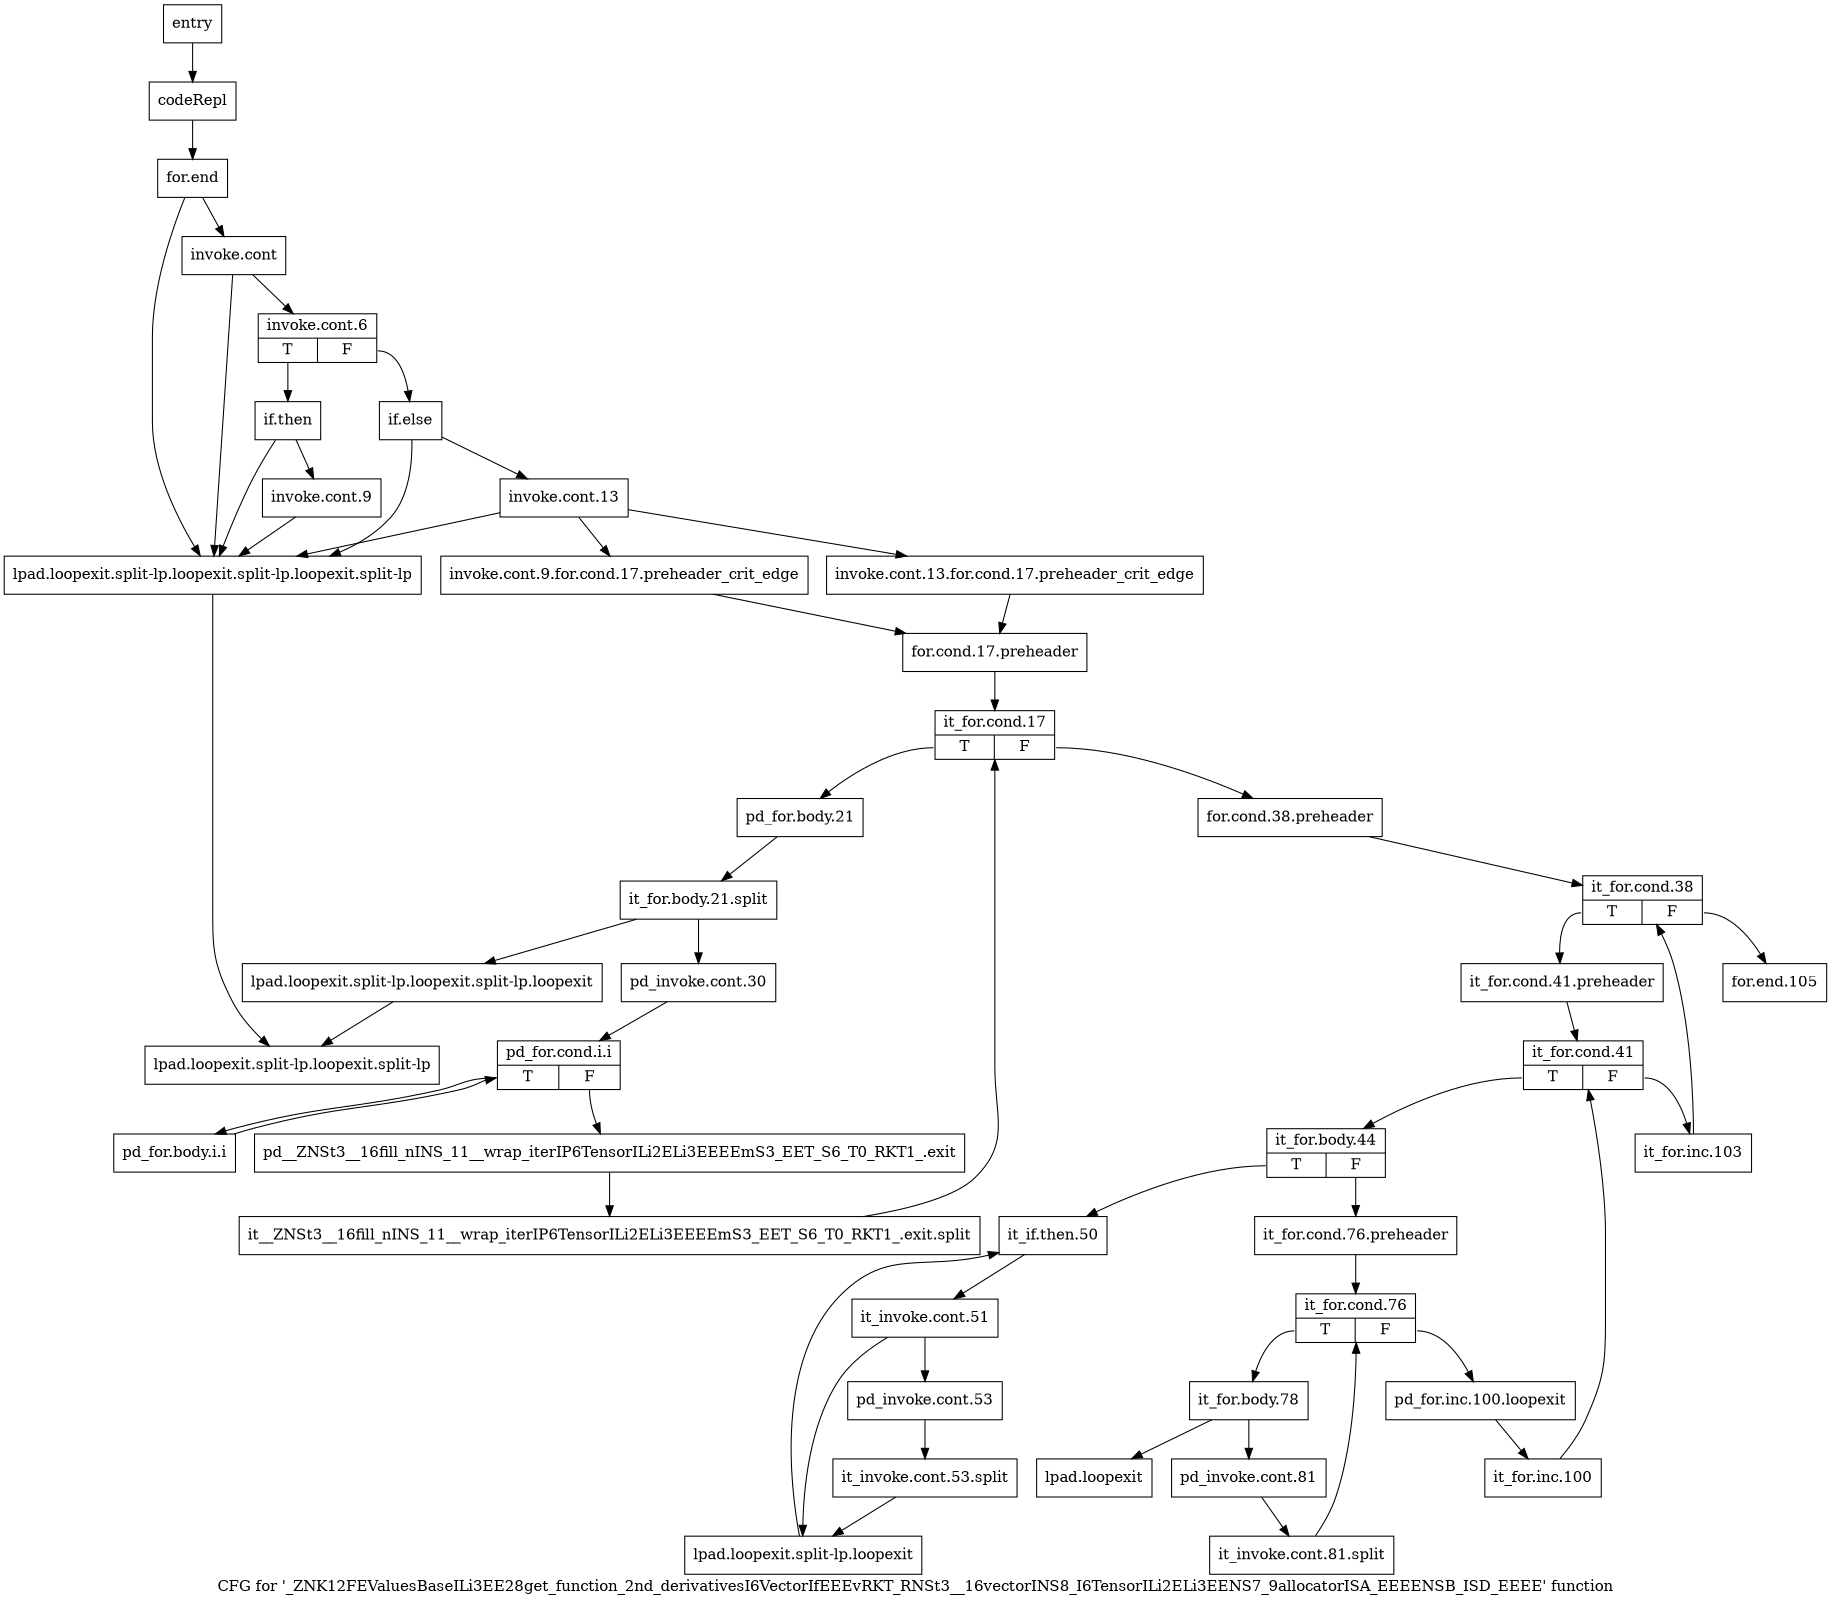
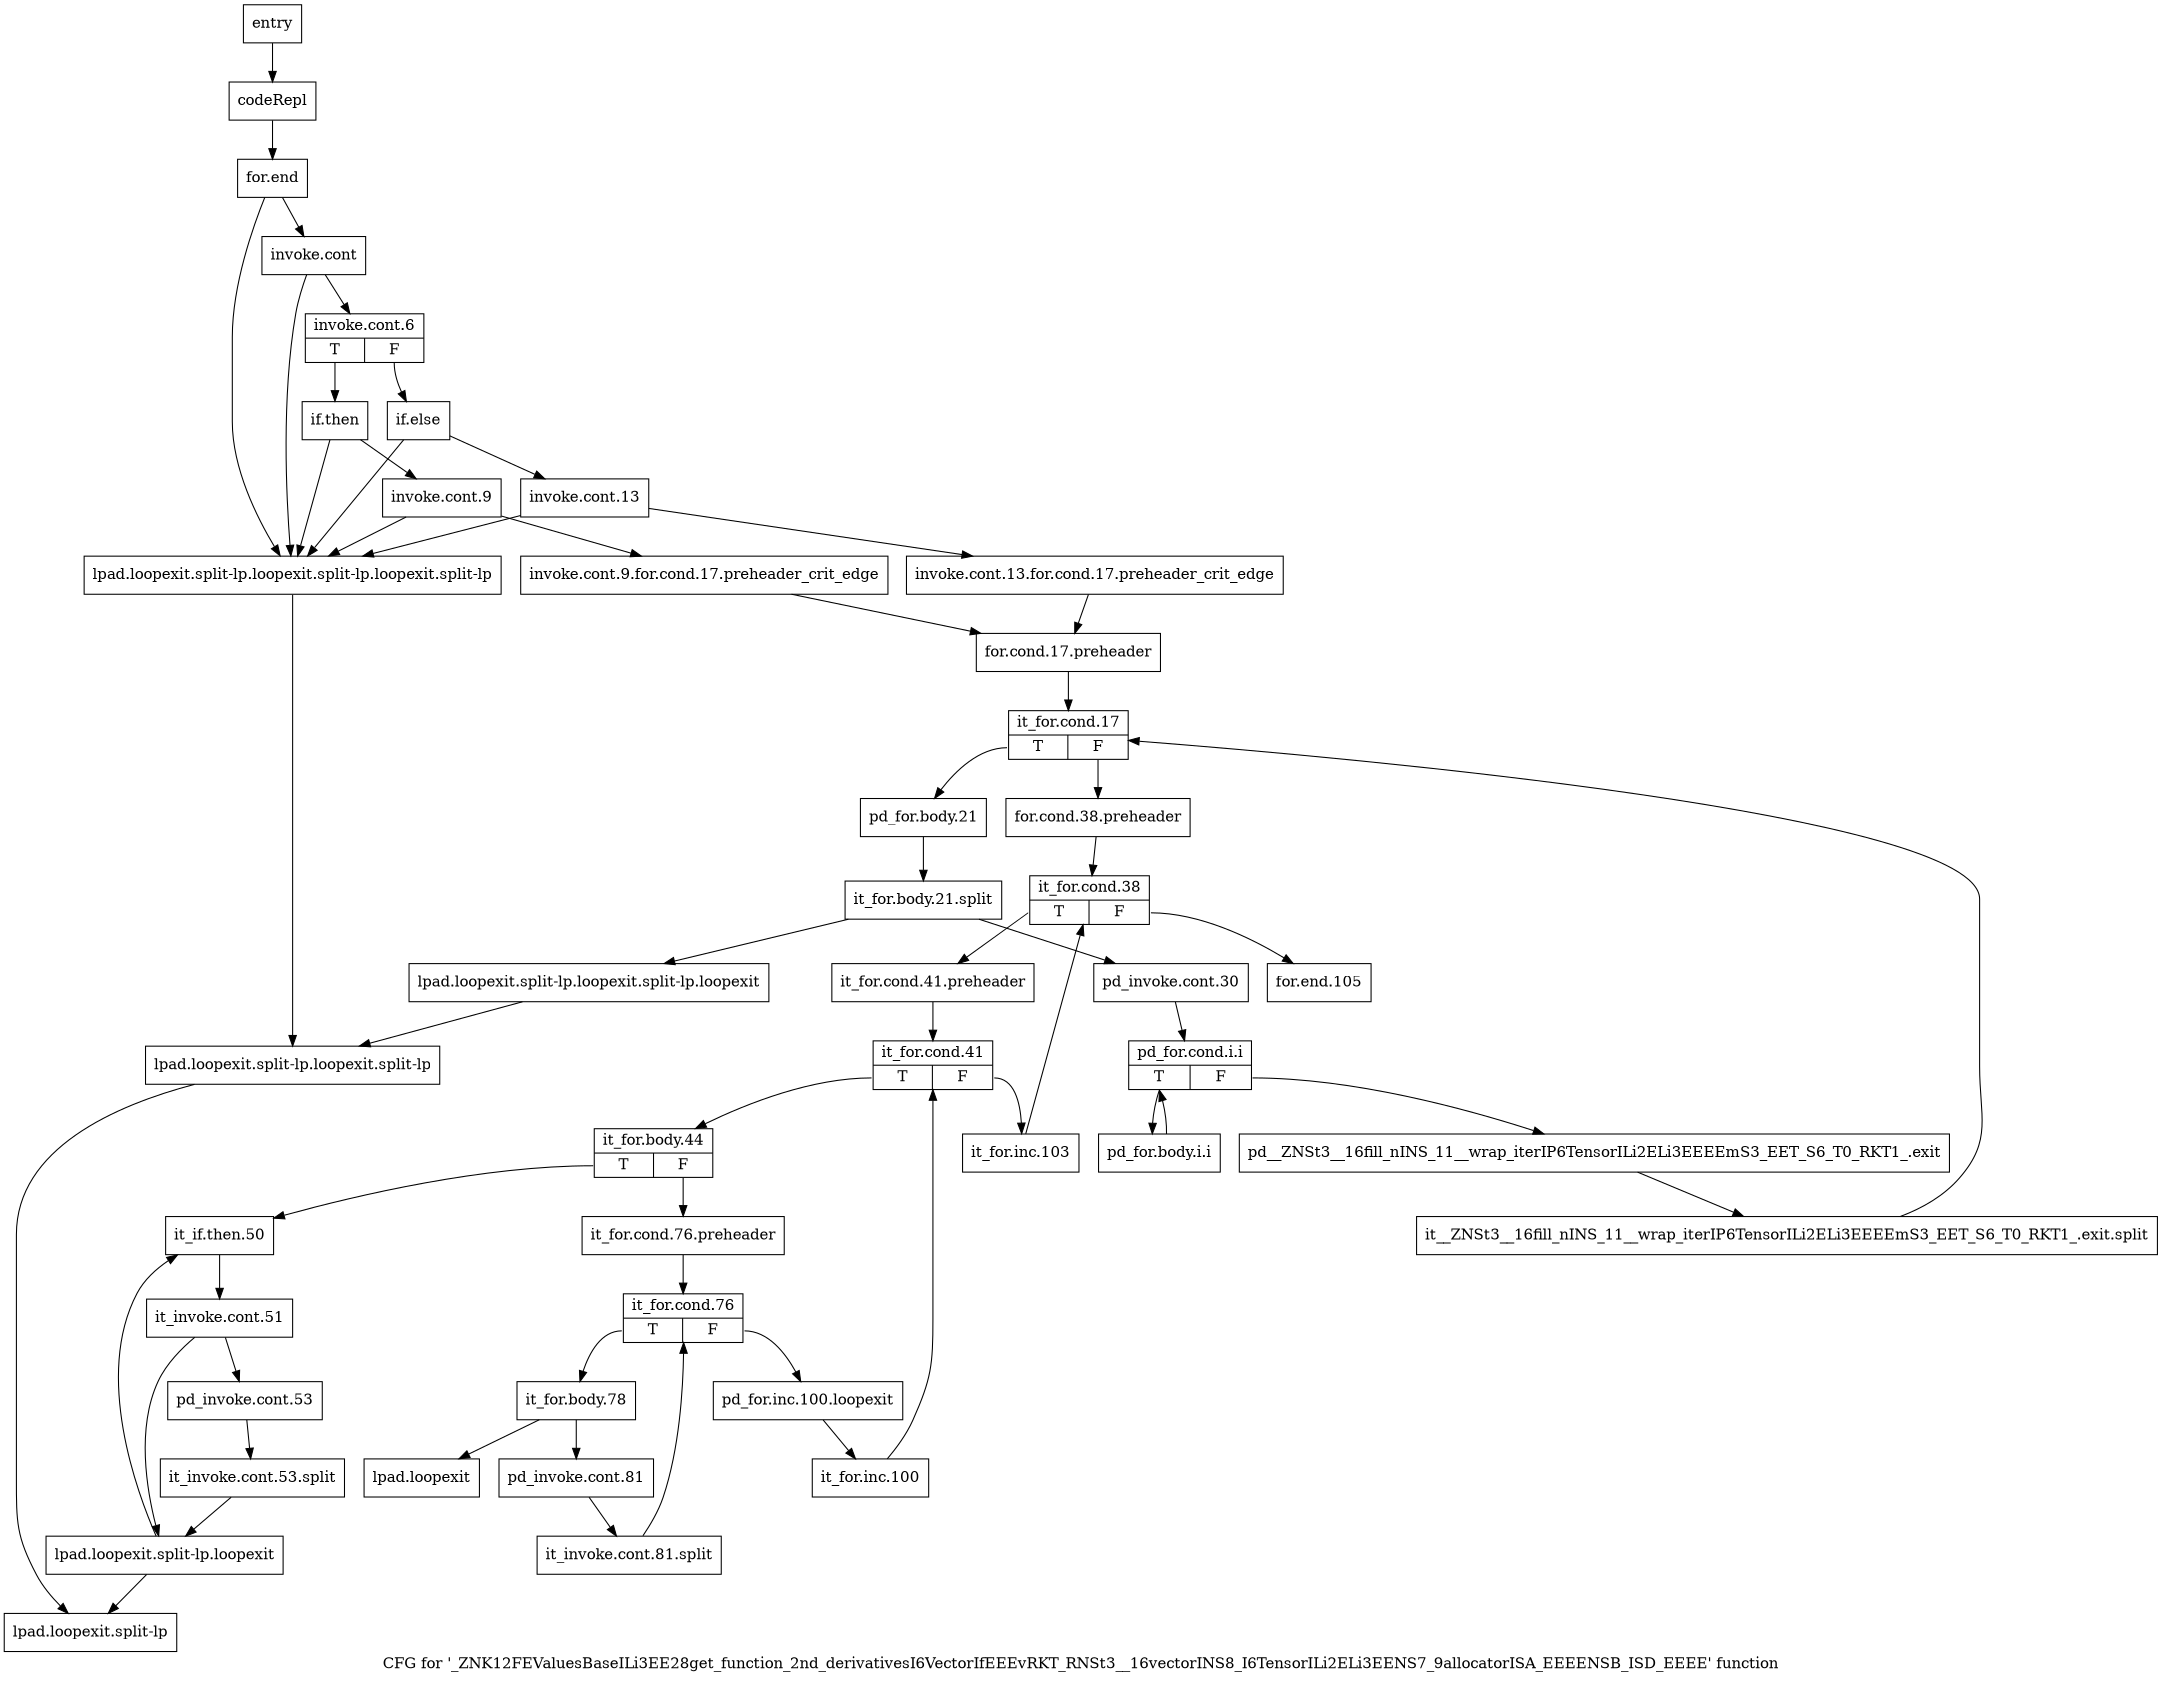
edge "invoke.cont.13" -> "invoke.cont.9.for.cond.17.preheader_crit_edge": now "invoke.cont.9" -> "invoke.cont.9.for.cond.17.preheader_crit_edge"
node "lpad.loopexit.split-lp": added
